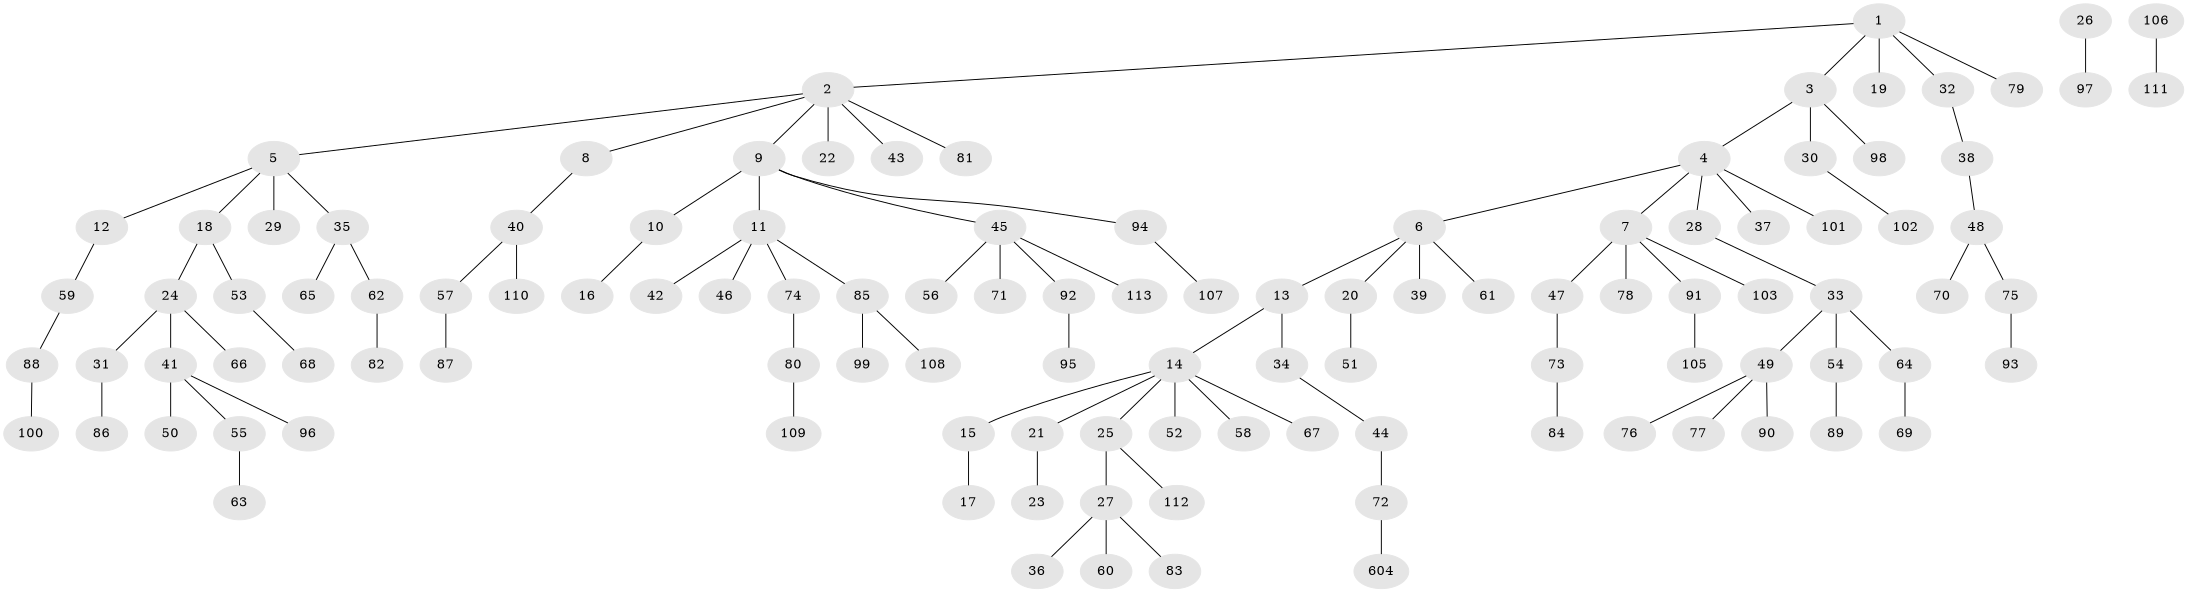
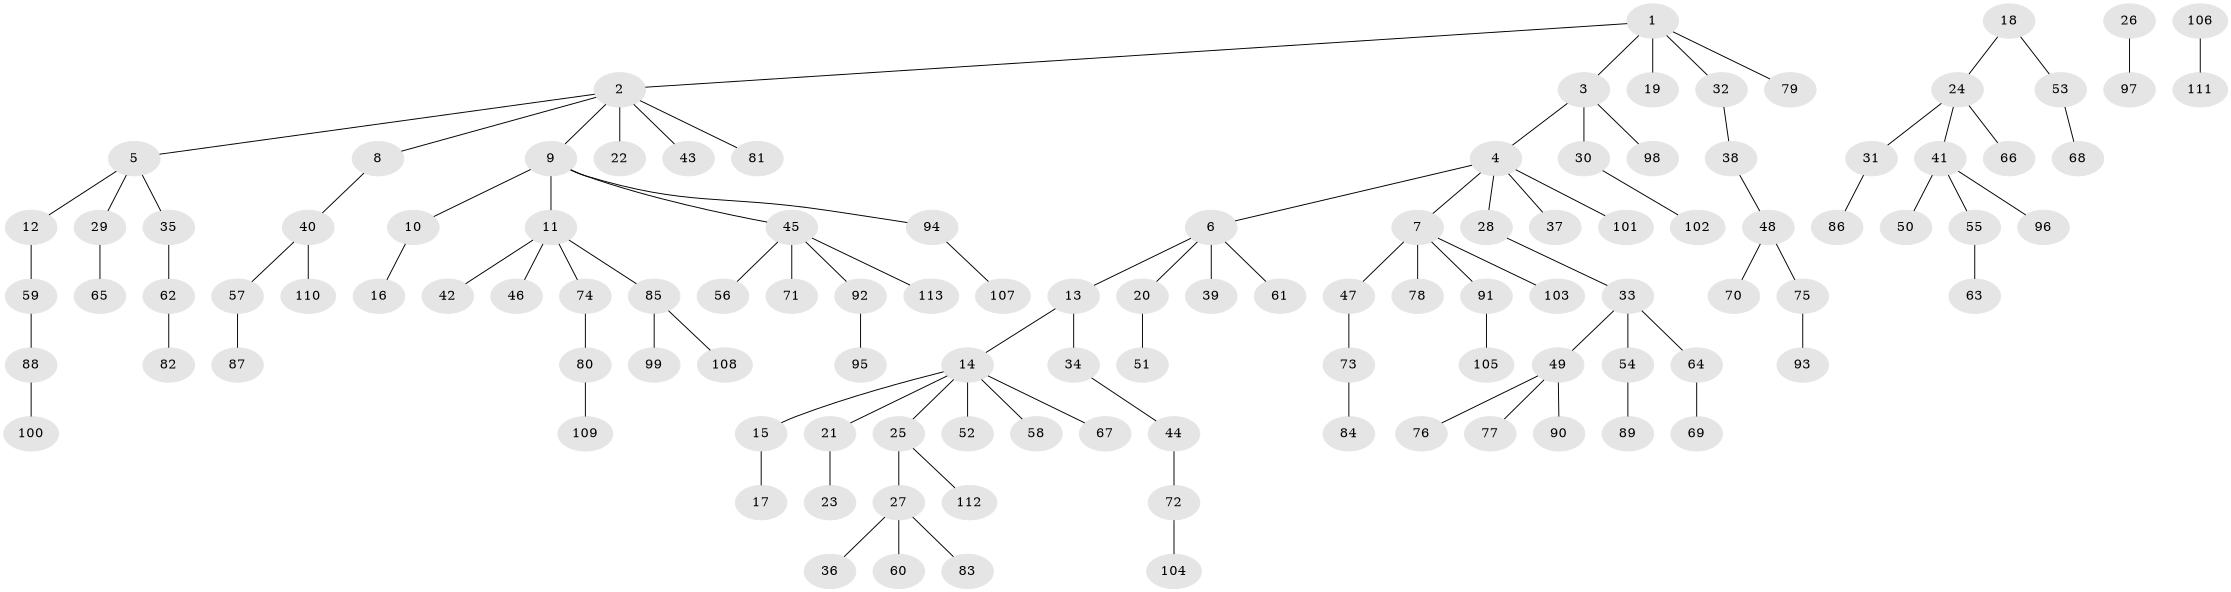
edge "5" -- "18": removed
edge "35" -- "65": now "29" -- "65"
node "604": label "604" -> "104"
